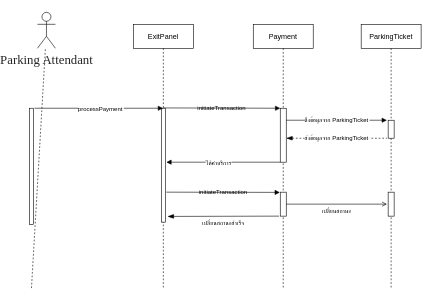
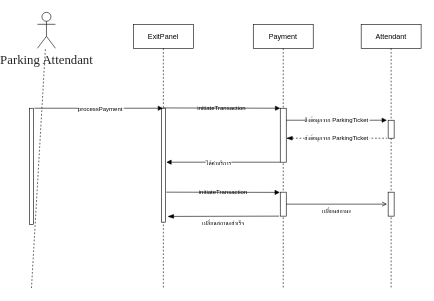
node "ParkingTicket": label "ParkingTicket" -> "Attendant"
